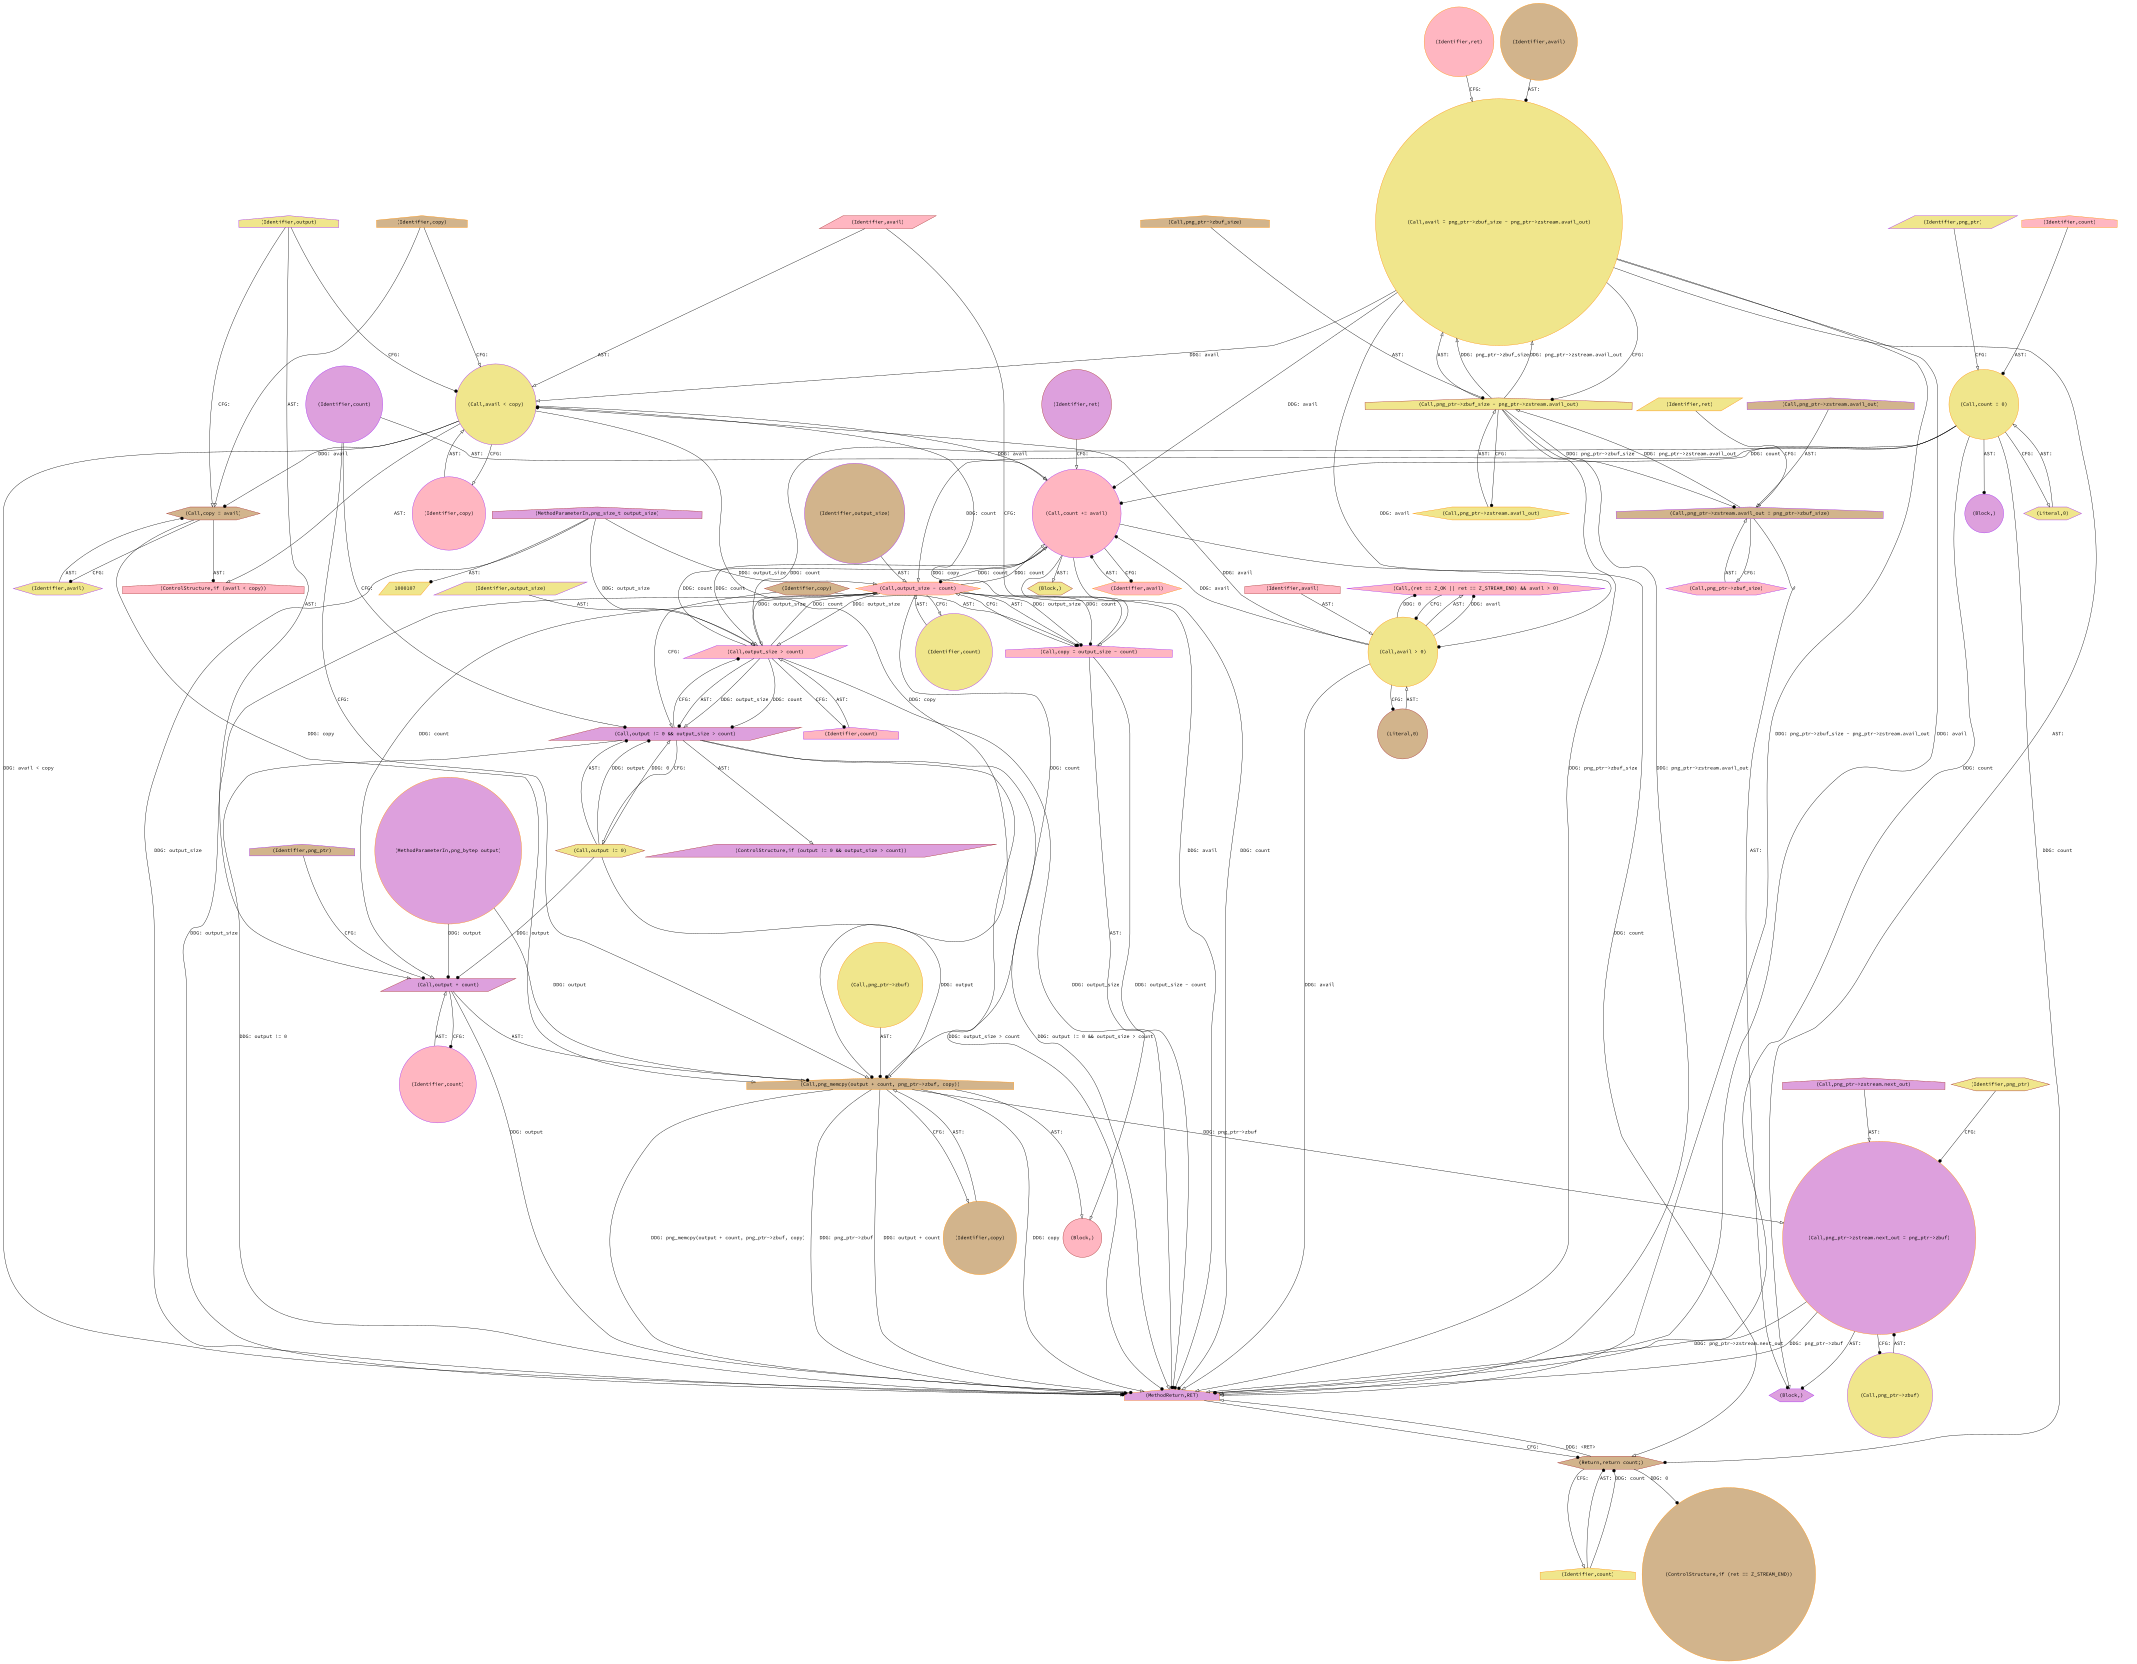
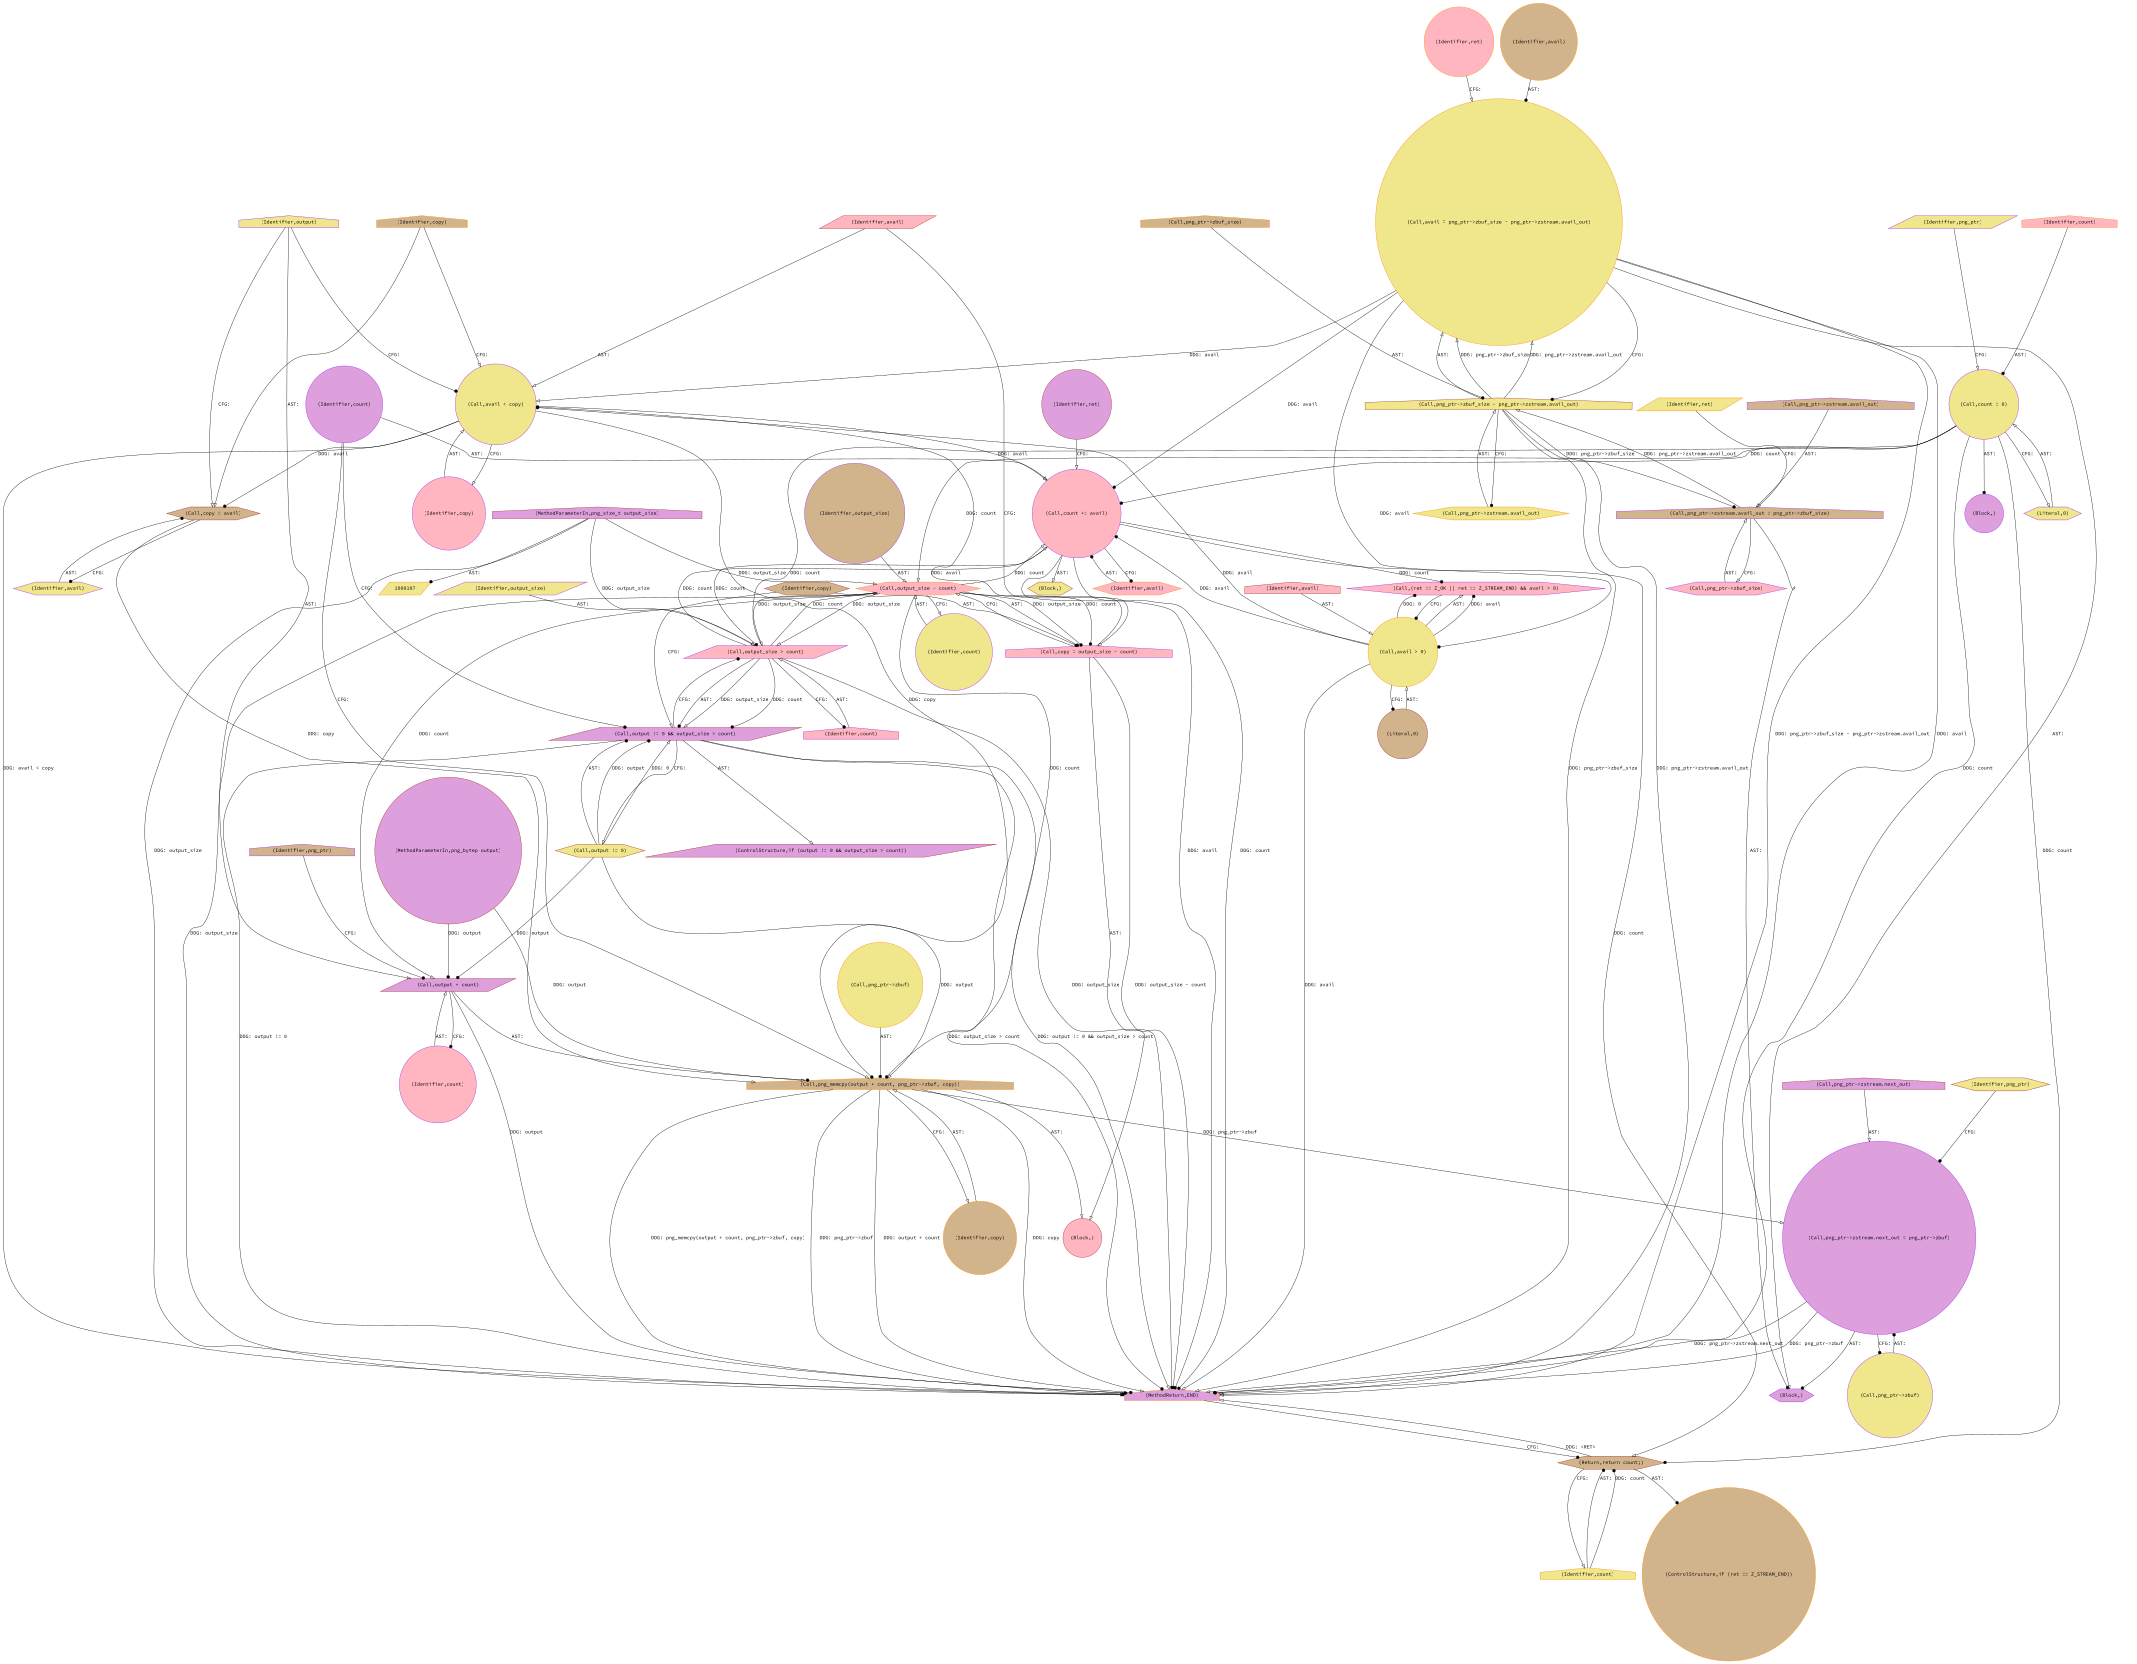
node "(Call,count = 0)": color darkorange -> purple
edge "(Call,count += avail)" -> "(Call,output_size > count)": arrowhead onormal -> dot
edge "(Call,count += avail)" -> "(Call,output_size - count)": now "(Call,count += avail)" -> "(Call,(ret == Z_OK || ret == Z_STREAM_END) && avail > 0)"
edge "(Call,copy = output_size - count)" -> "(Call,avail < copy)": label "DDG: copy" -> "DDG: avail"
node "(ControlStructure,if (avail < copy))": removed
node "(MethodParameterIn,png_bytep output)": color darkorange -> brown
node "(Call,png_ptr->zstream.next_out = png_ptr->zbuf)": color darkorange -> purple
node "(MethodReturn,RET)": label "(MethodReturn,RET)" -> "(MethodReturn,END)"
edge "(Return,return count;)" -> "(ControlStructure,if (ret == Z_STREAM_END))": label "DDG: 0" -> "AST: "
